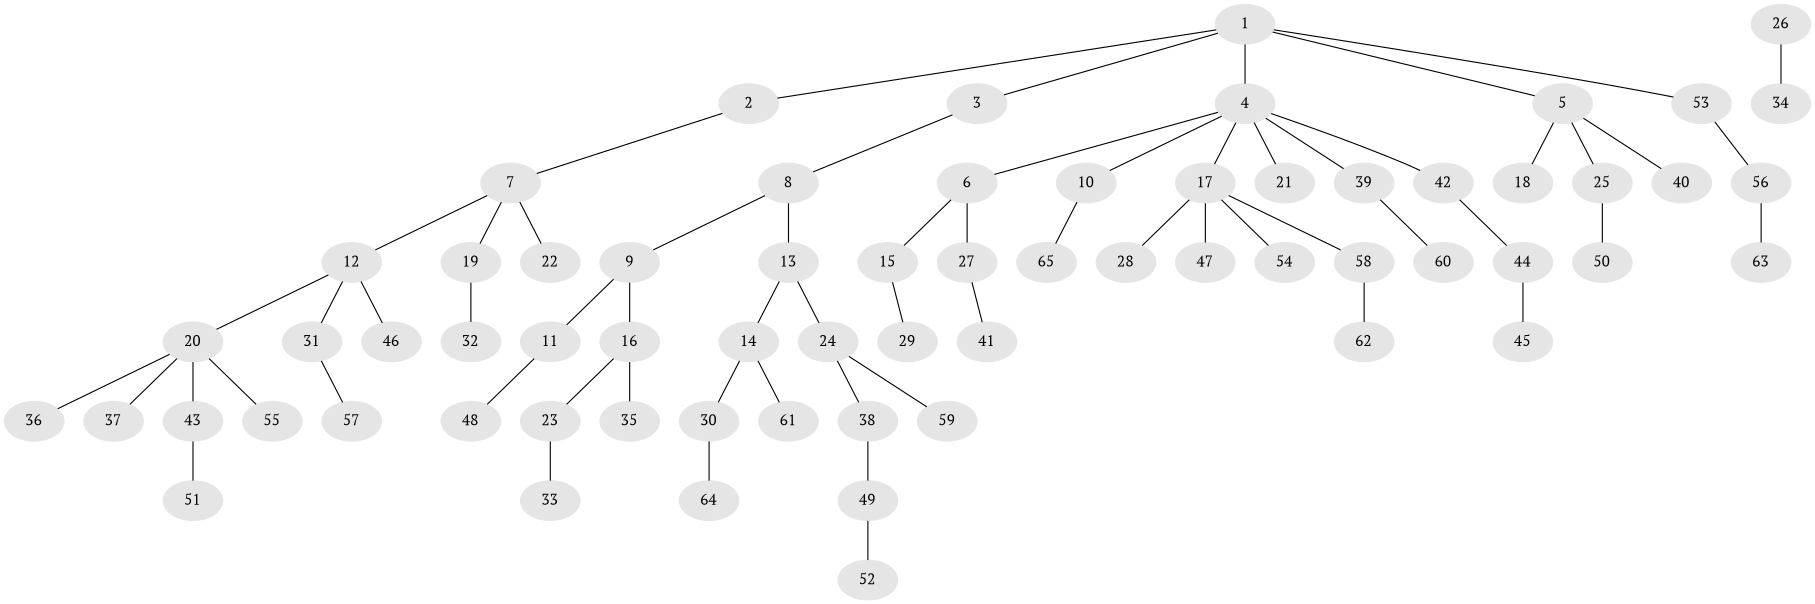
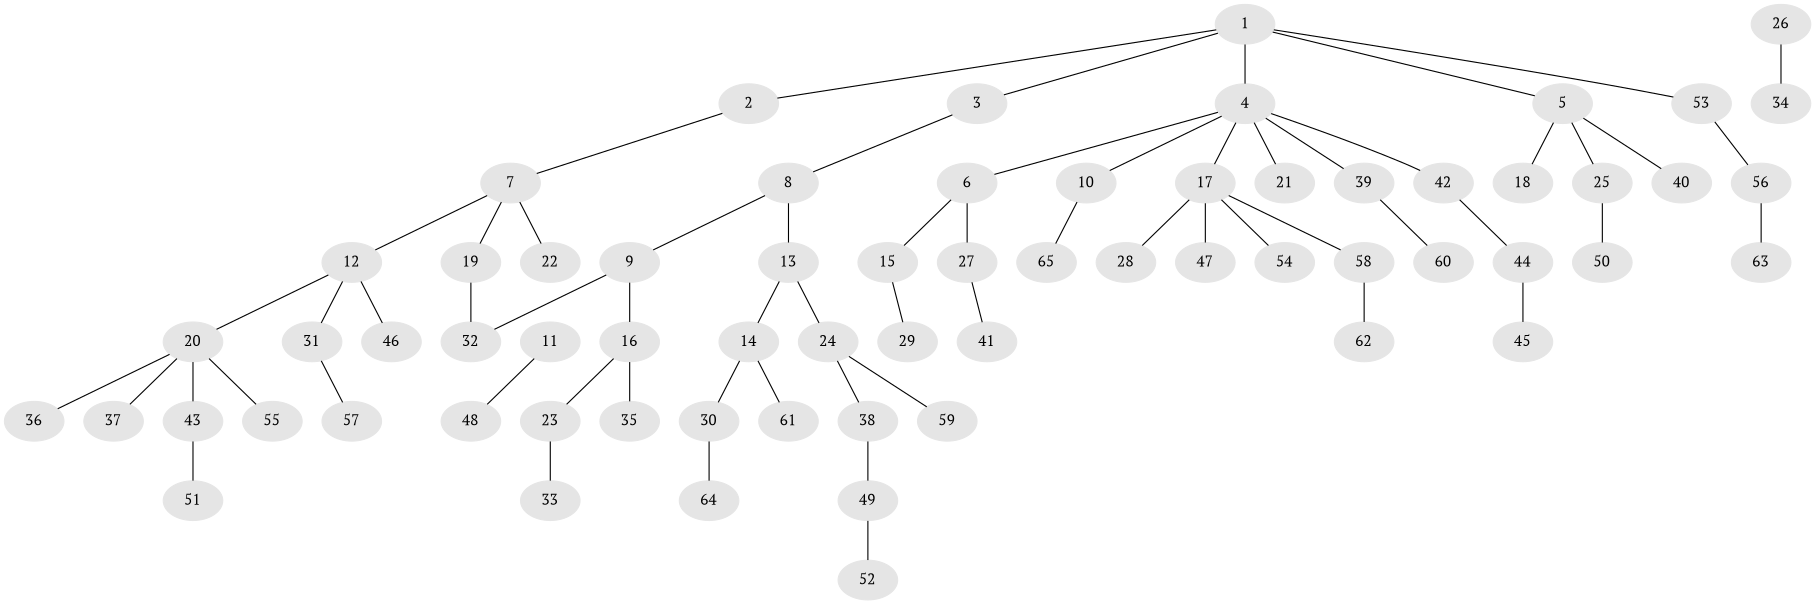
edge "9" -- "11": now "9" -- "32"
